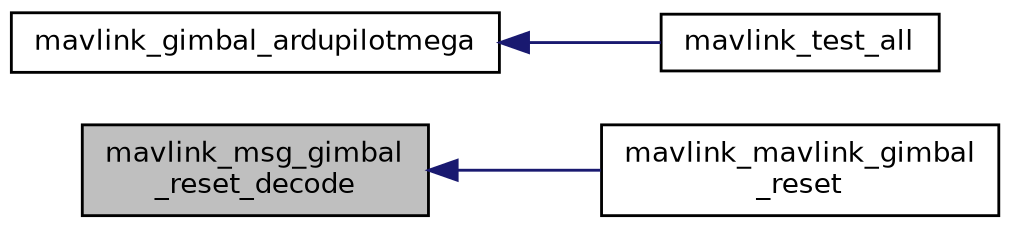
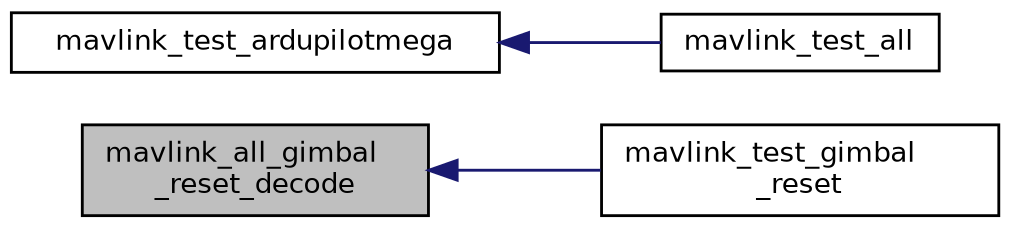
node "mavlink_gimbal_ardupilotmega": label "mavlink_gimbal_ardupilotmega" -> "mavlink_test_ardupilotmega"
node "mavlink_msg_gimbal _reset_decode": label "mavlink_msg_gimbal _reset_decode" -> "mavlink_all_gimbal _reset_decode"
node "mavlink_mavlink_gimbal _reset": label "mavlink_mavlink_gimbal _reset" -> "mavlink_test_gimbal _reset"
